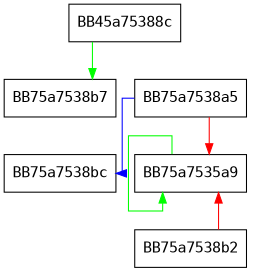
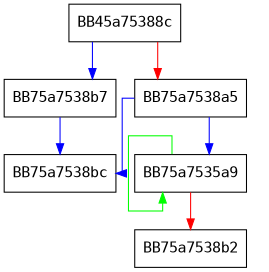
edge "BB45a75388c" -> "BB75a7538b7": color green -> blue
edge "BB45a75388c" -> "BB75a7538a5": added
edge "BB75a7538b7" -> "BB75a7538bc": added
edge "BB75a7538a5" -> "BB75a7535a9": color red -> blue
edge "BB75a7538b2" -> "BB75a7535a9": reversed
